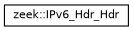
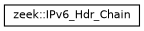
node "zeek::IPv6_Hdr_Hdr": label "zeek::IPv6_Hdr_Hdr" -> "zeek::IPv6_Hdr_Chain"
